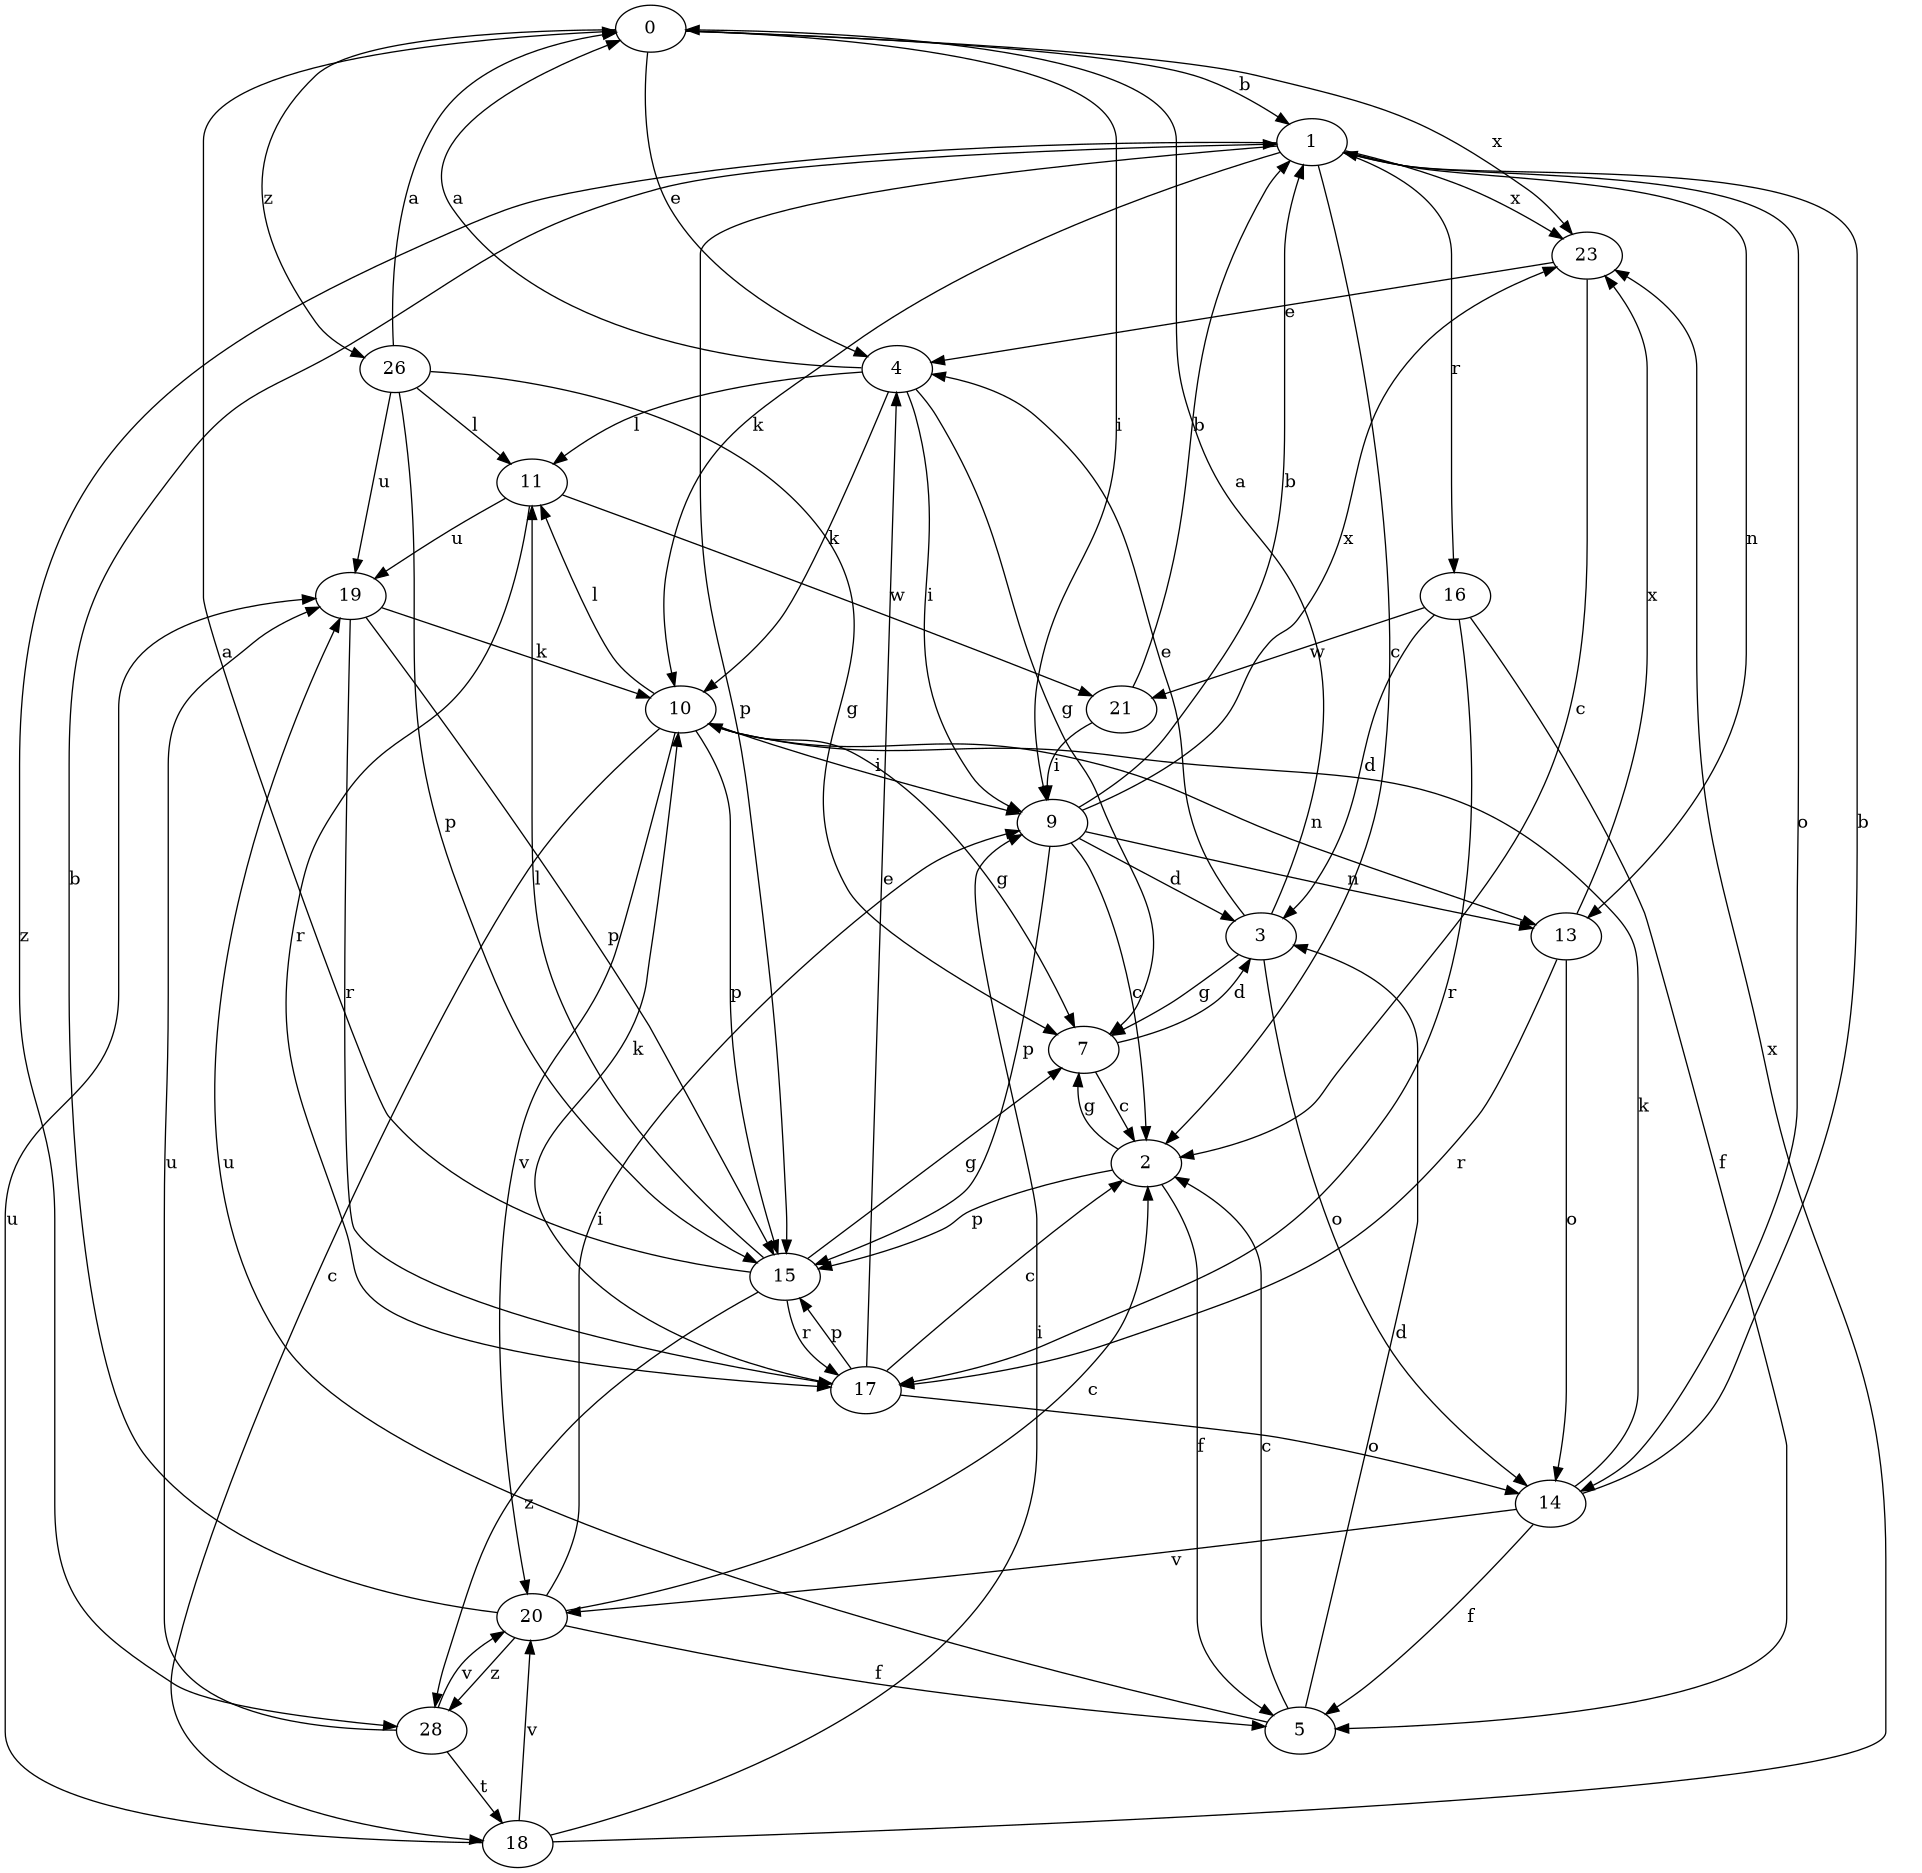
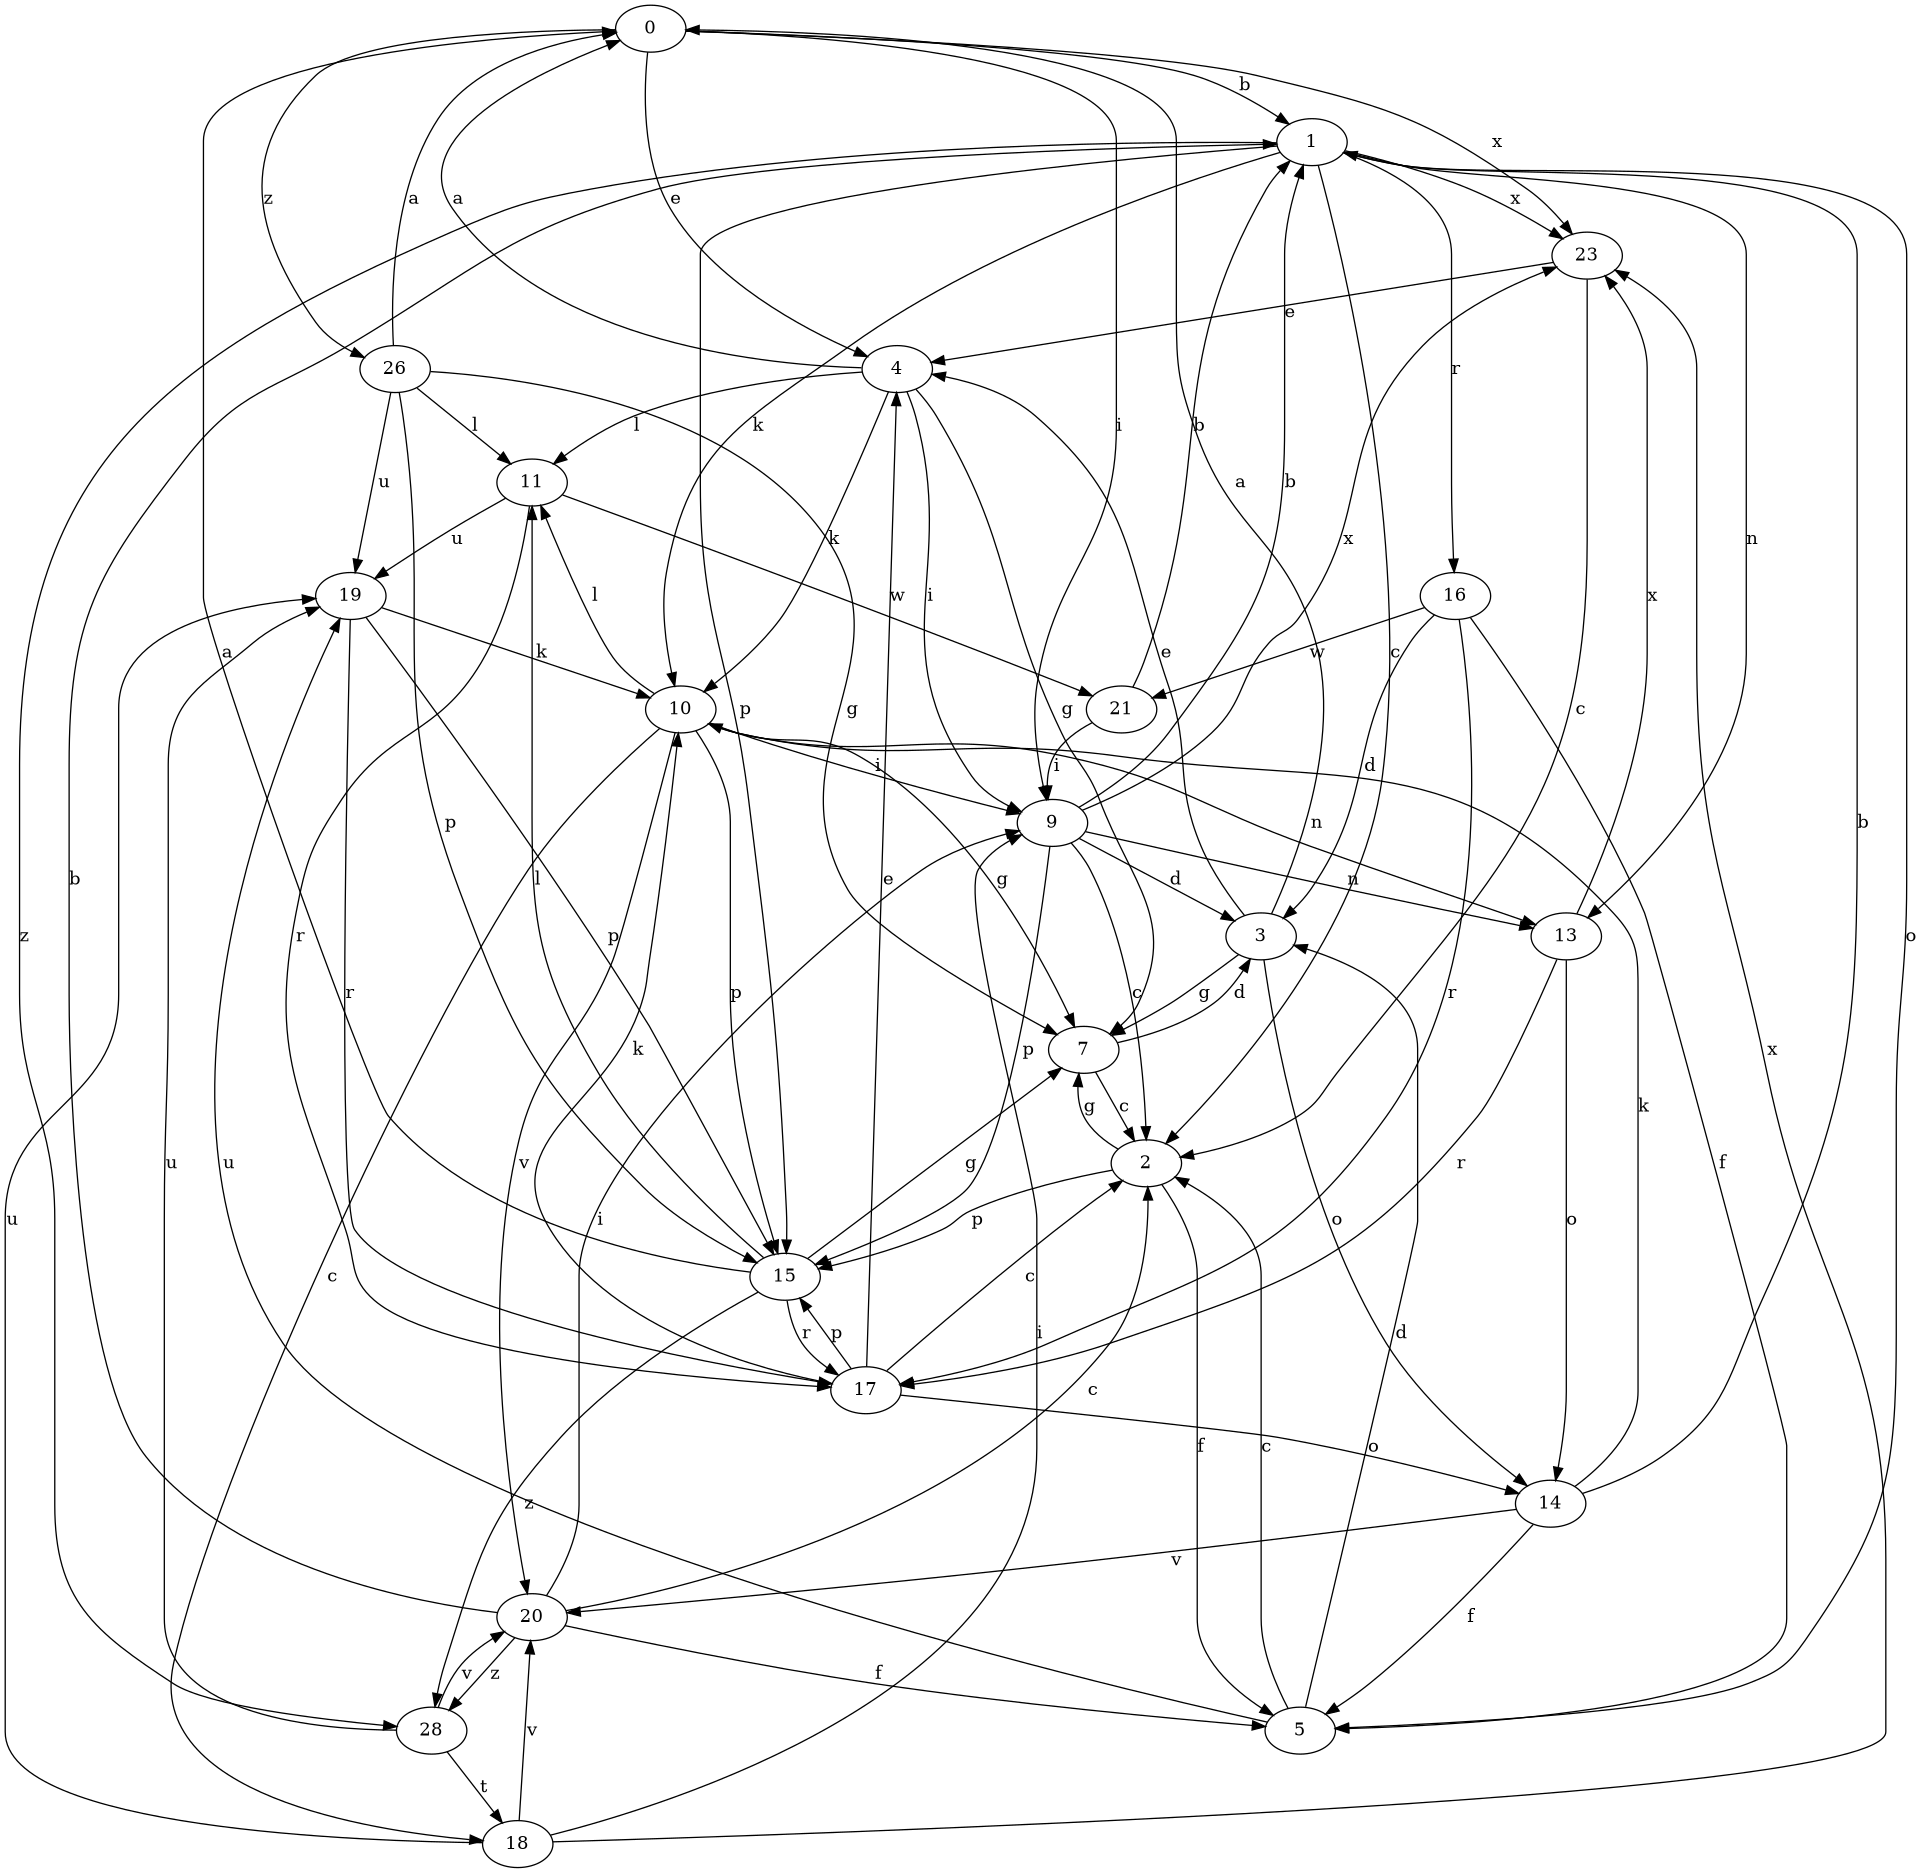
edge "1" -> "14": now "1" -> "5"
